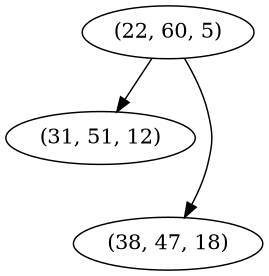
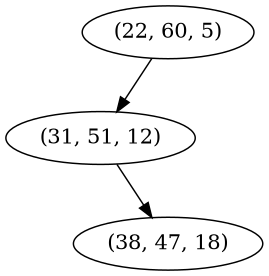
edge "(22, 60, 5)" -> "(38, 47, 18)": now "(31, 51, 12)" -> "(38, 47, 18)"
